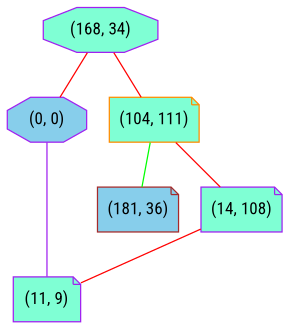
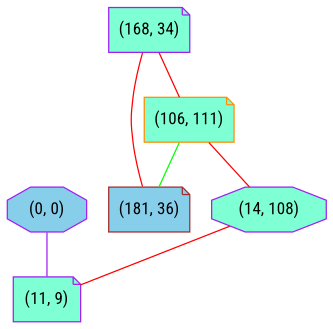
node "(168, 34)": shape octagon -> note
edge "(168, 34)" -- "(0, 0)": now "(168, 34)" -- "(181, 36)"
node "(104, 111)": label "(104, 111)" -> "(106, 111)"
node "(14, 108)": shape note -> octagon
